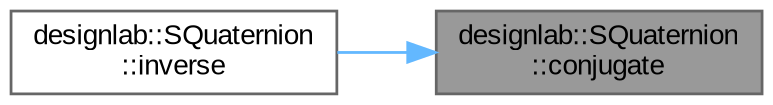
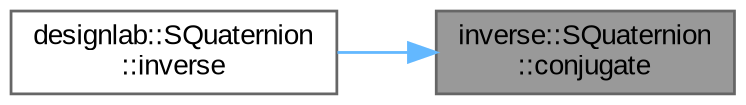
node "designlab::SQuaternion ::conjugate": label "designlab::SQuaternion ::conjugate" -> "inverse::SQuaternion ::conjugate"
